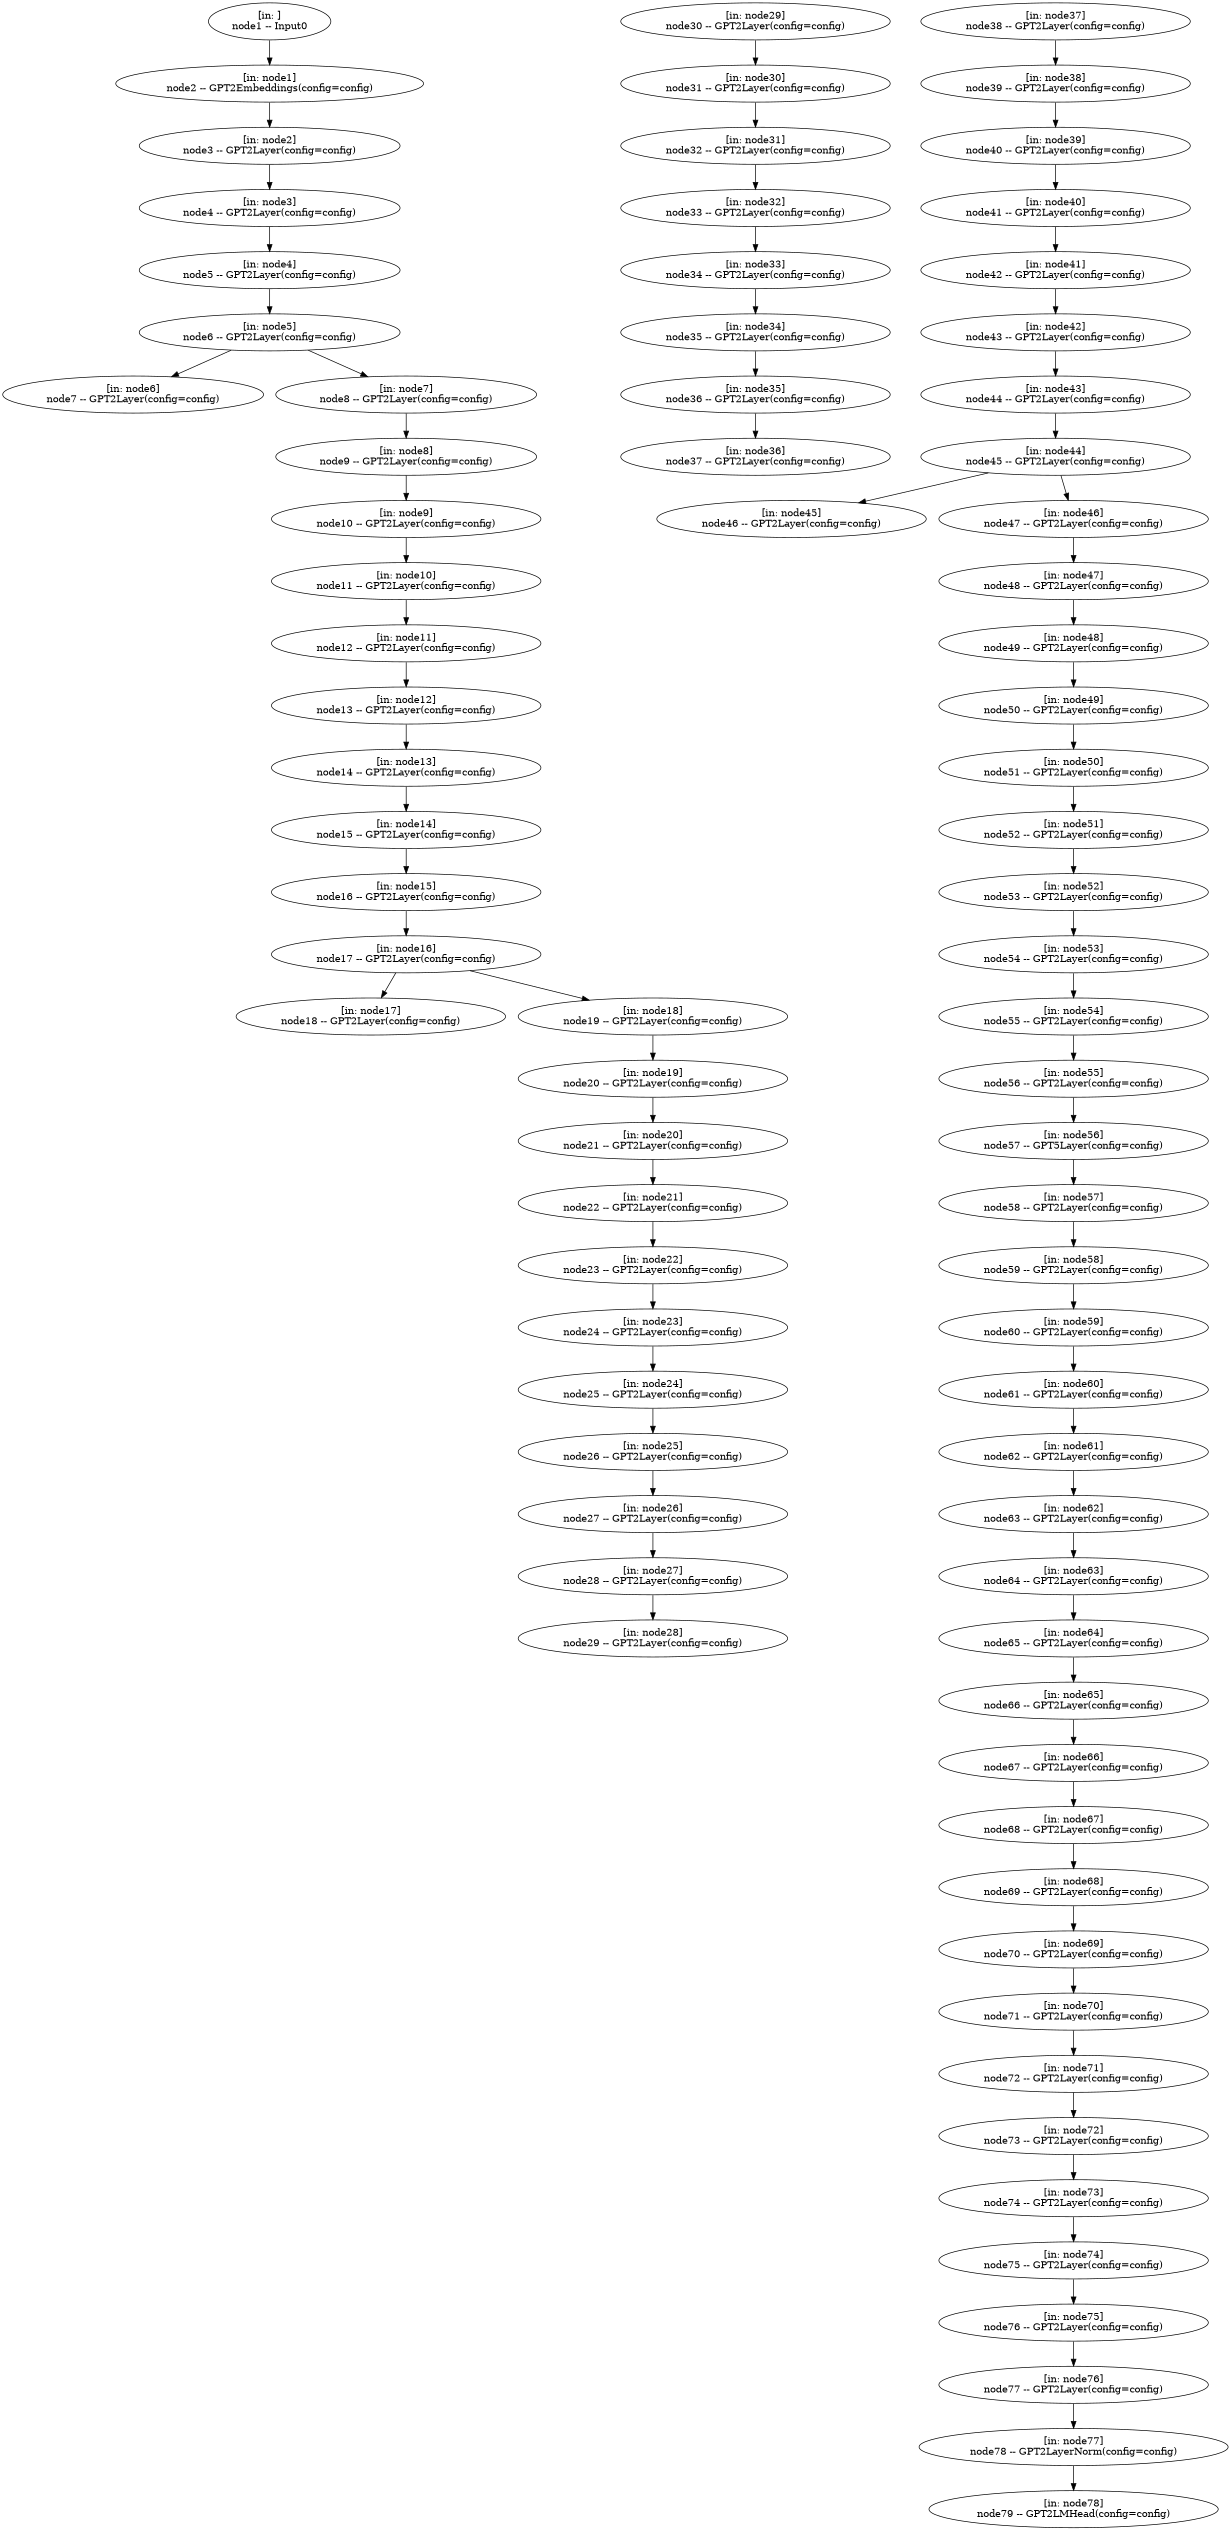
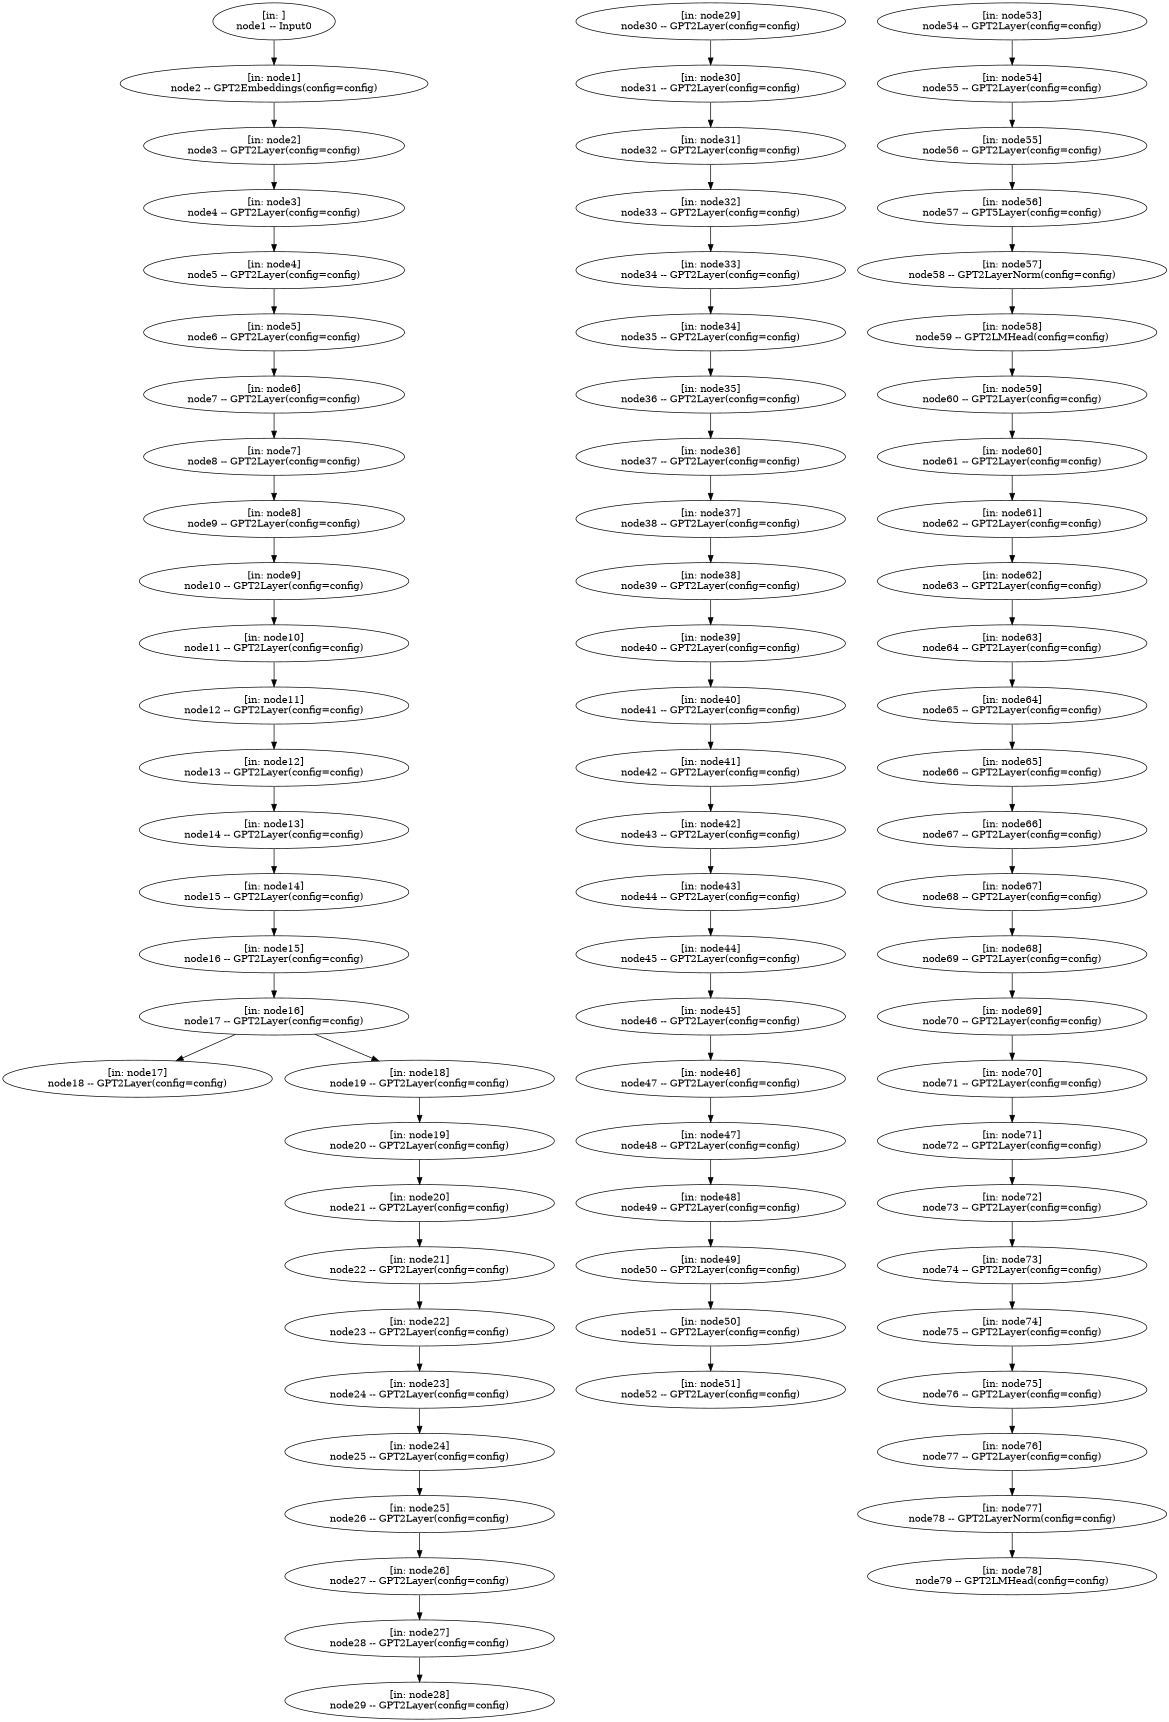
edge "[in: node5] node6 -- GPT2Layer(config=config)" -> "[in: node7] node8 -- GPT2Layer(config=config)": now "[in: node6] node7 -- GPT2Layer(config=config)" -> "[in: node7] node8 -- GPT2Layer(config=config)"
edge "[in: node36] node37 -- GPT2Layer(config=config)" -> "[in: node37] node38 -- GPT2Layer(config=config)": added
edge "[in: node44] node45 -- GPT2Layer(config=config)" -> "[in: node46] node47 -- GPT2Layer(config=config)": now "[in: node45] node46 -- GPT2Layer(config=config)" -> "[in: node46] node47 -- GPT2Layer(config=config)"
node "[in: node52] node53 -- GPT2Layer(config=config)": removed
node "[in: node57] node58 -- GPT2Layer(config=config)": label "[in: node57] node58 -- GPT2Layer(config=config)" -> "[in: node57] node58 -- GPT2LayerNorm(config=config)"
node "[in: node58] node59 -- GPT2Layer(config=config)": label "[in: node58] node59 -- GPT2Layer(config=config)" -> "[in: node58] node59 -- GPT2LMHead(config=config)"
